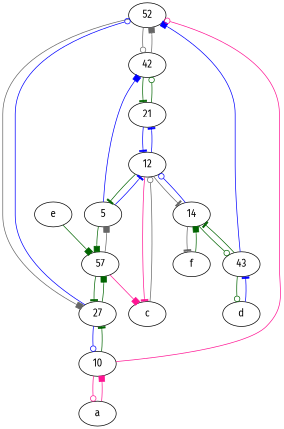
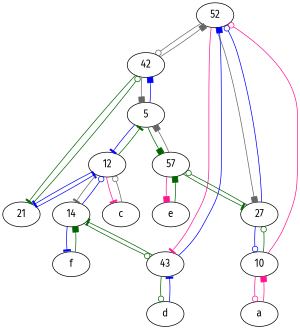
edge "42" -> "5": added
edge "52" -> "43": added
edge "14" -> "f": color gray40 -> blue
edge "57" -> "c": now "57" -> "e"
edge "27" -> "57": arrowhead box -> odot
edge "10" -> "27": arrowhead tee -> odot
